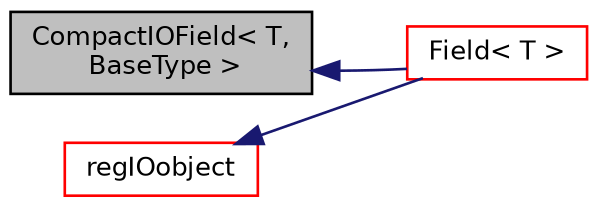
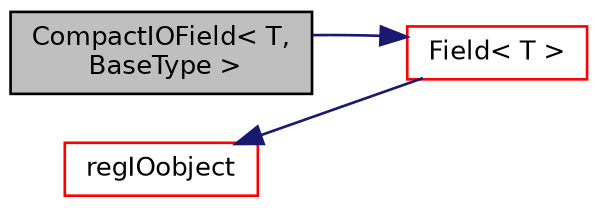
edge "Field< T >" -> "CompactIOField< T, BaseType >": reversed
